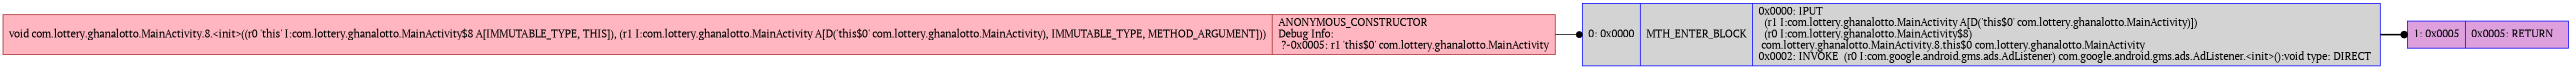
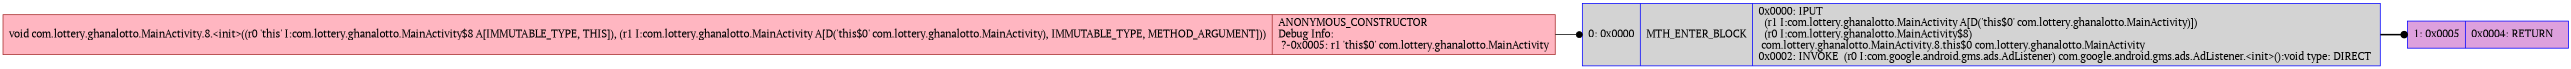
node "1: 0x0005": text "0x0005: RETURN" -> "0x0004: RETURN"
